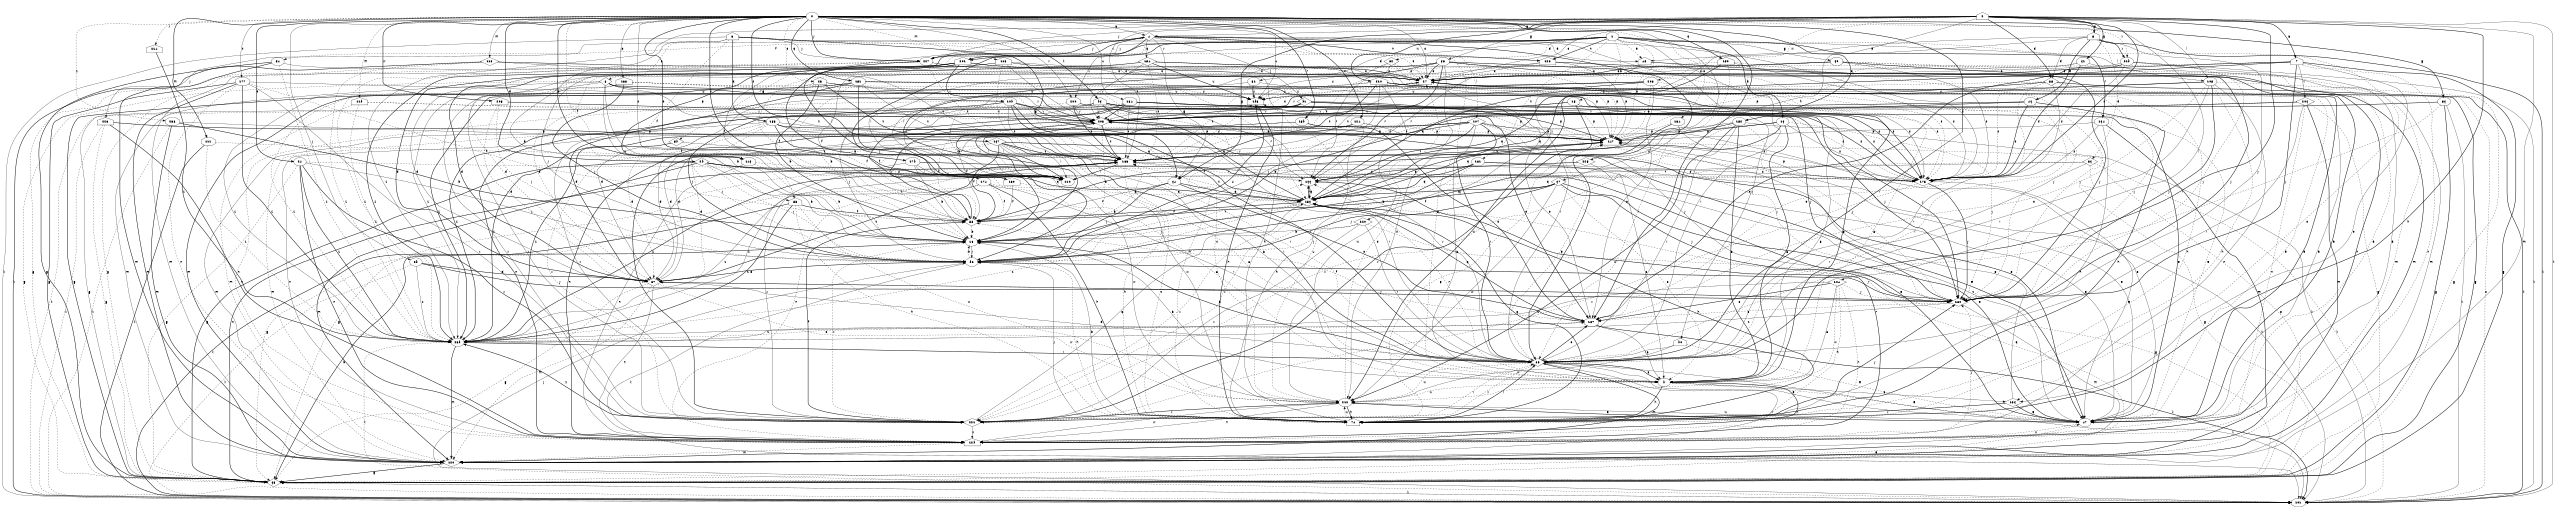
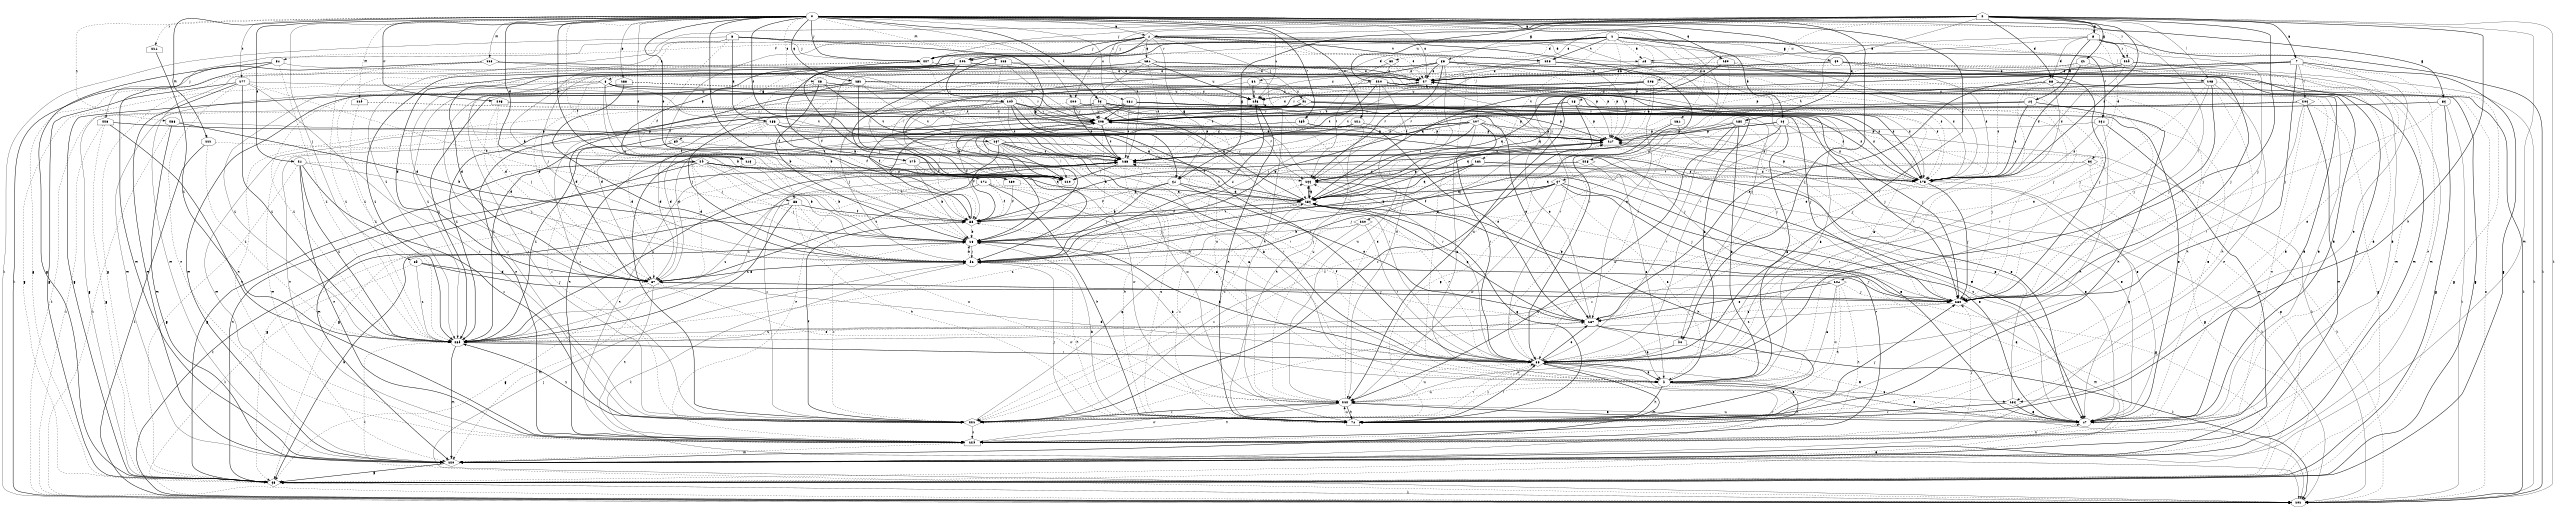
edge "0" -> "137": now "0" -> "90"
edge "55" -> "4": reversed
edge "27" -> "9": reversed
edge "119" -> "120": removed, label "m"
